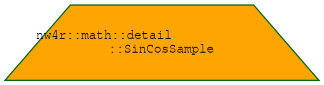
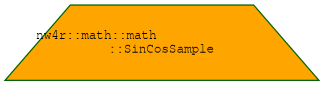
node "nw4r::math::detail ::SinCosSample": label "nw4r::math::detail ::SinCosSample" -> "nw4r::math::math ::SinCosSample"
